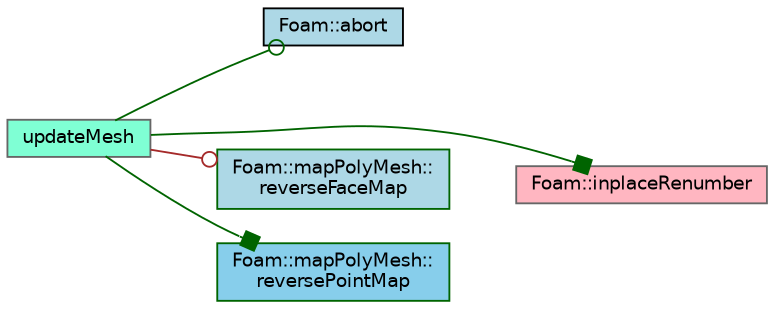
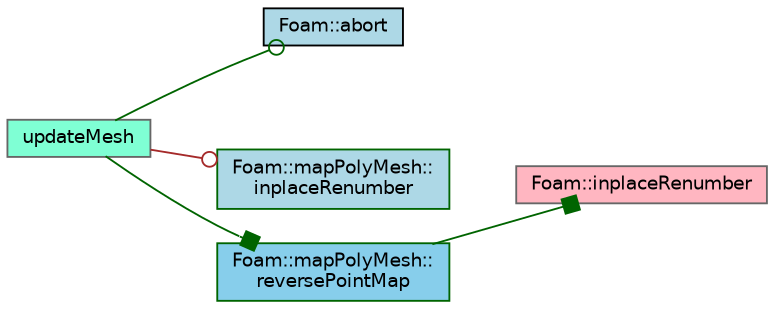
edge "updateMesh" -> "Foam::inplaceRenumber": now "Foam::mapPolyMesh:: reversePointMap" -> "Foam::inplaceRenumber"
node "Foam::mapPolyMesh:: reverseFaceMap": label "Foam::mapPolyMesh:: reverseFaceMap" -> "Foam::mapPolyMesh:: inplaceRenumber"
